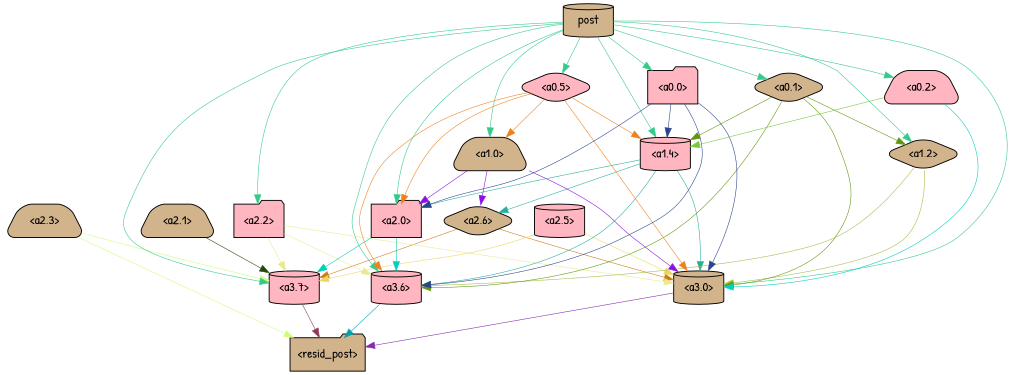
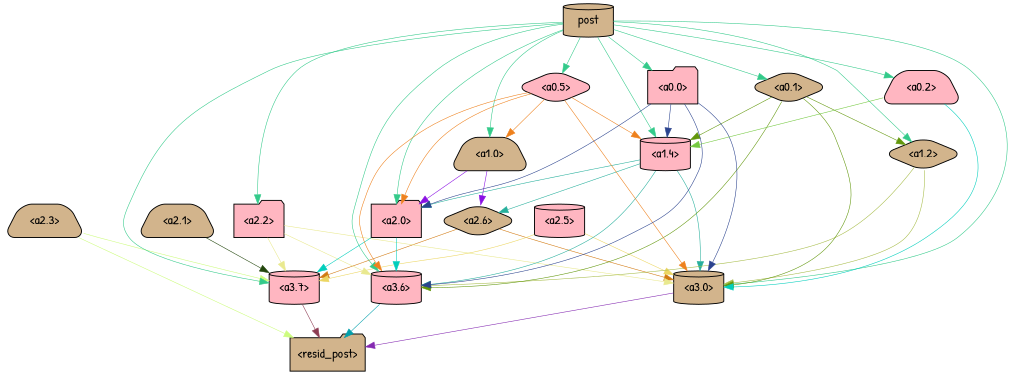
edge "<a1.0>" -> "<a3.0>": removed
